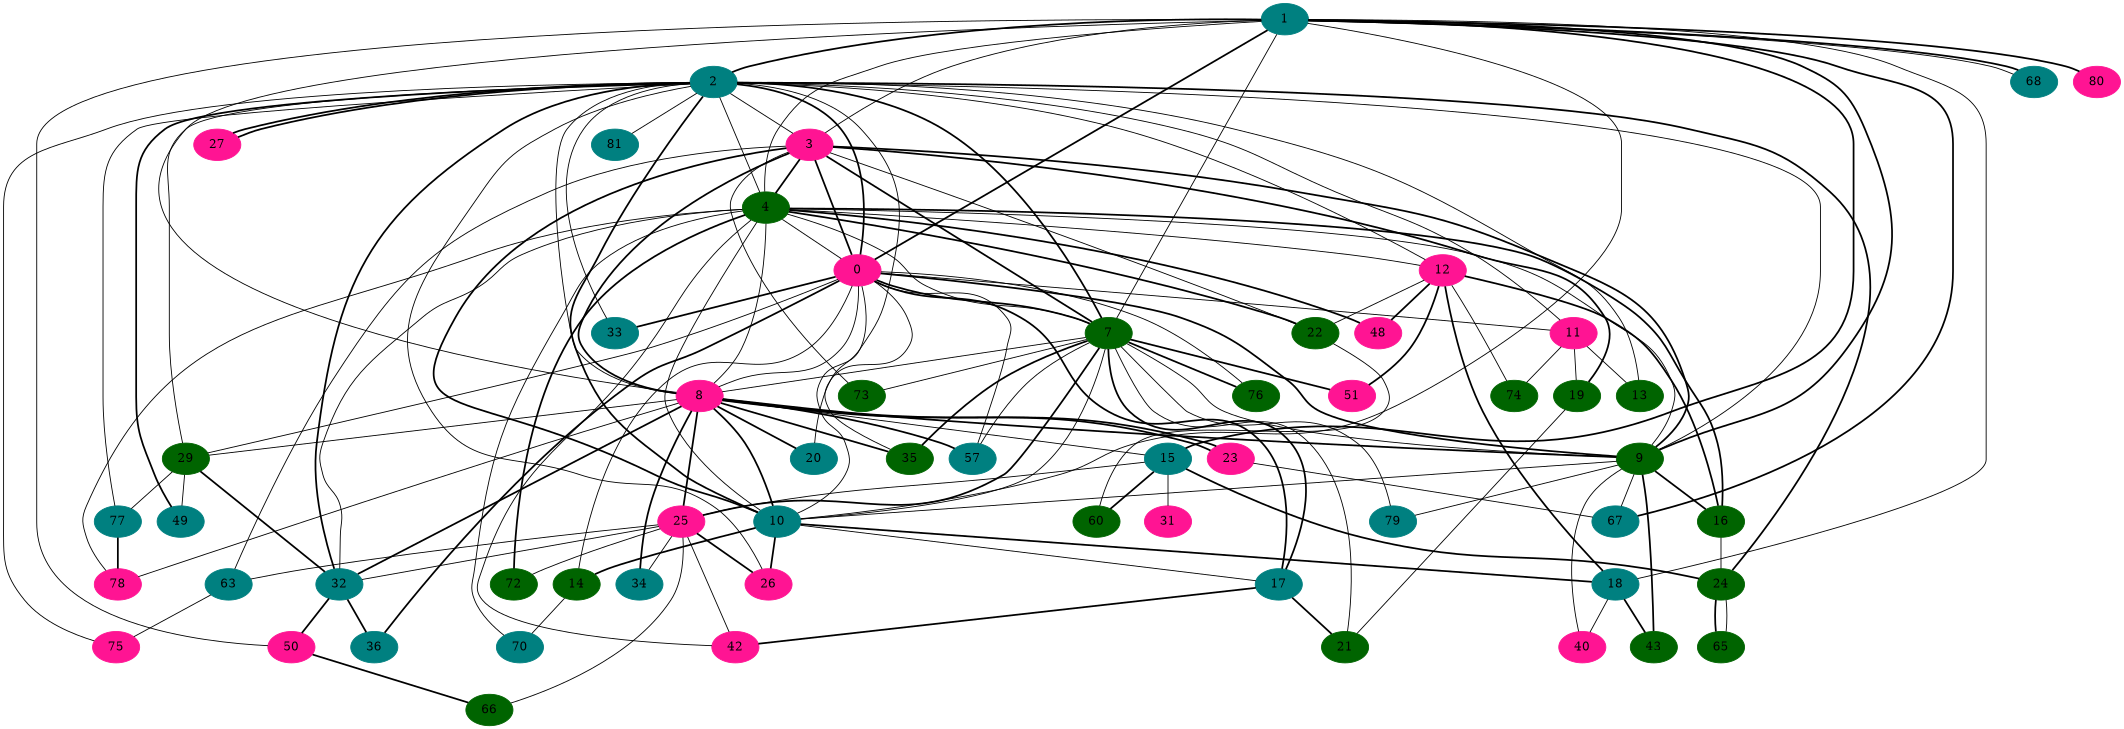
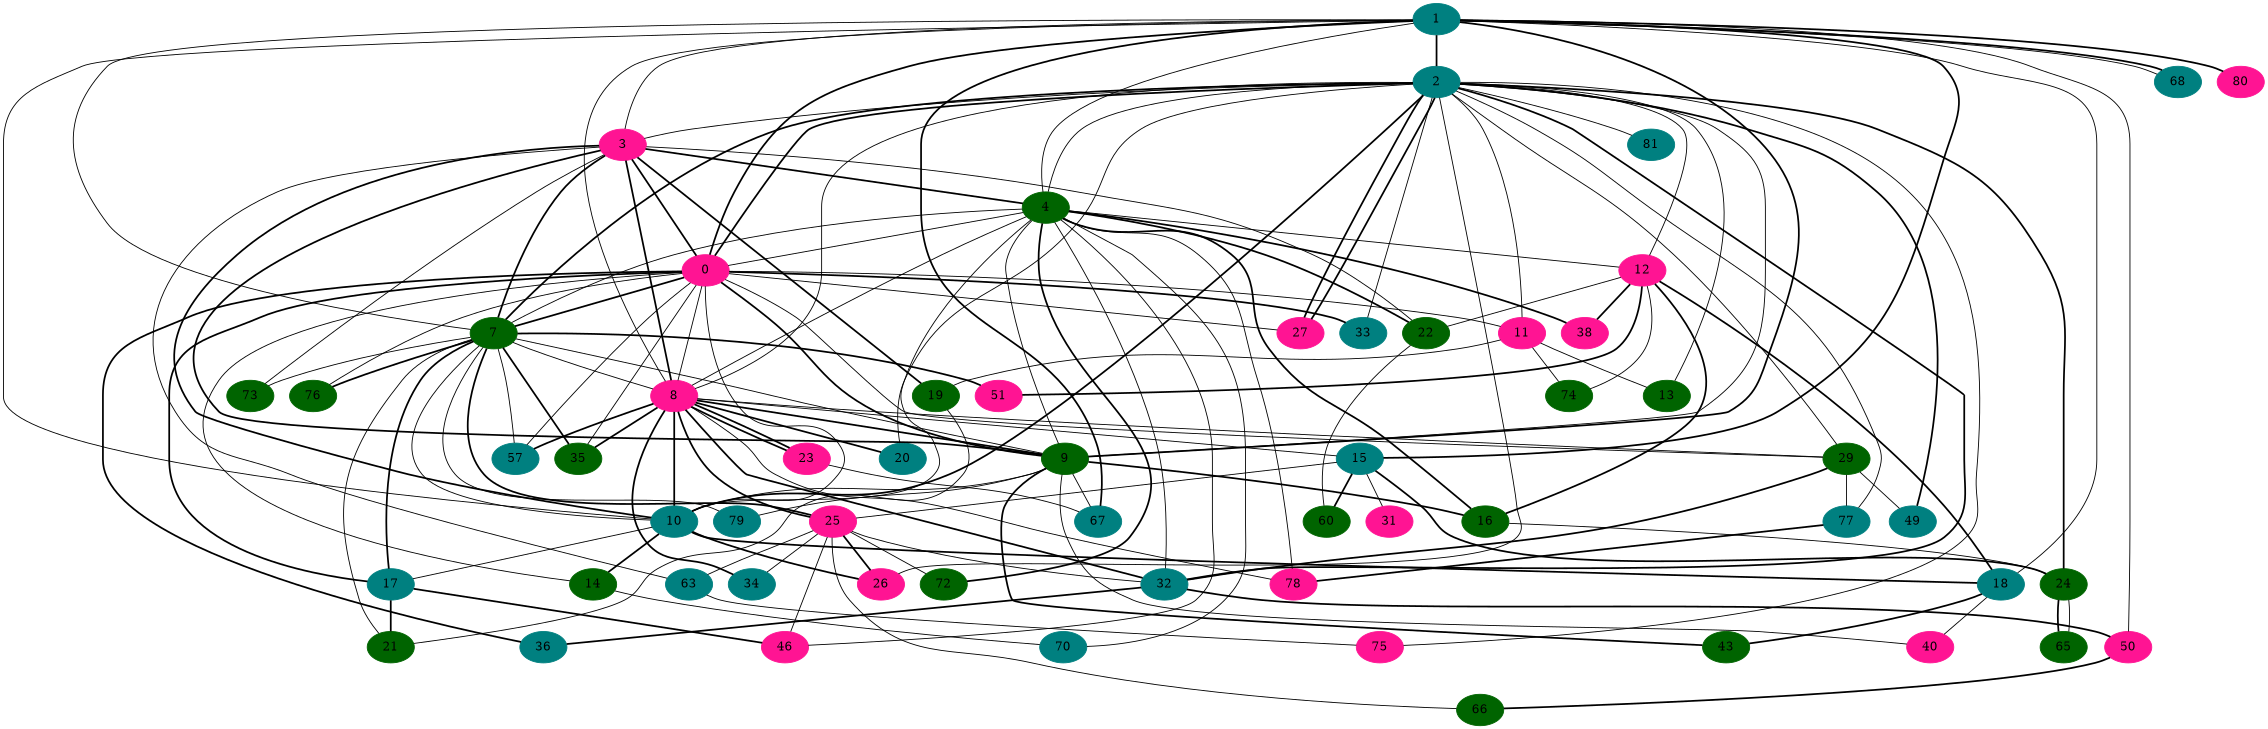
edge "0" -- "27": added
node "48": label "48" -> "38"
node "42": label "42" -> "46"
